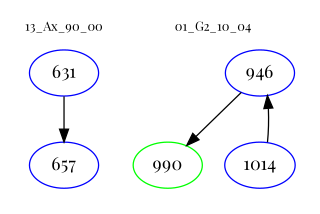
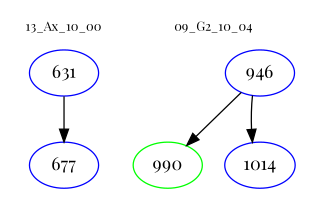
cluster "13_Ax_90_00": label "13_Ax_90_00" -> "13_Ax_10_00"
cluster "01_G2_10_04": label "01_G2_10_04" -> "09_G2_10_04"
edge "1014" -> "946": reversed
node "657": label "657" -> "677"
